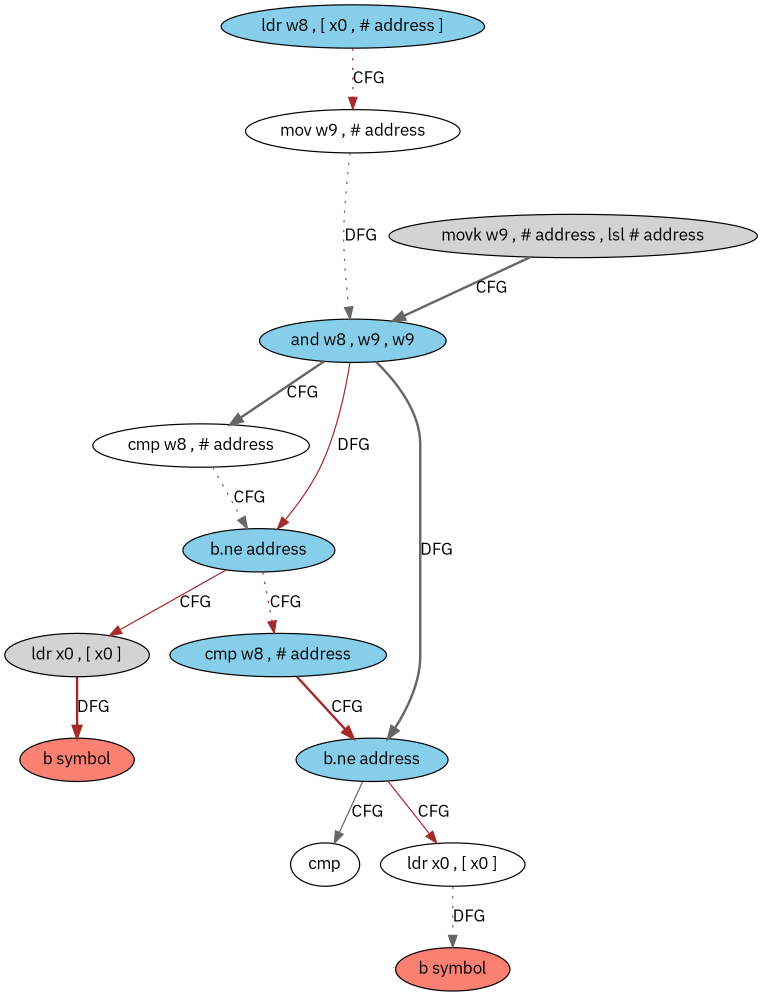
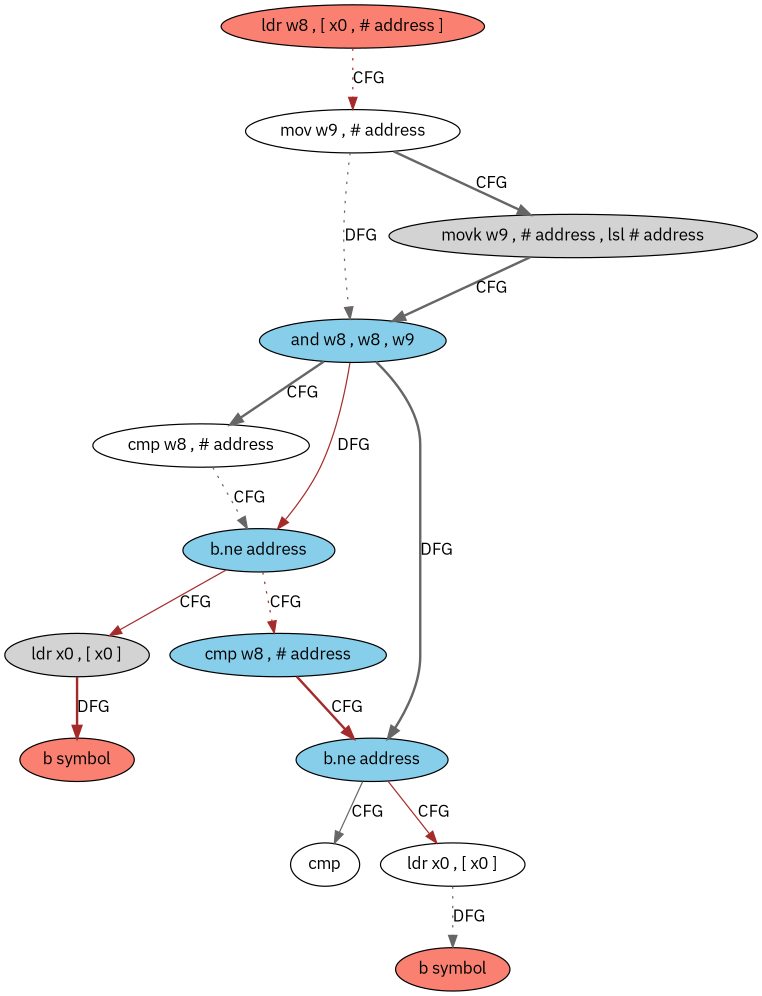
node "ldr w8 , [ x0 , # address ]": fillcolor skyblue -> salmon
edge "mov w9 , # address" -> "movk w9 , # address , lsl # address": added, label "CFG"
node "and w8 , w9 , w9": label "and w8 , w9 , w9" -> "and w8 , w8 , w9"
